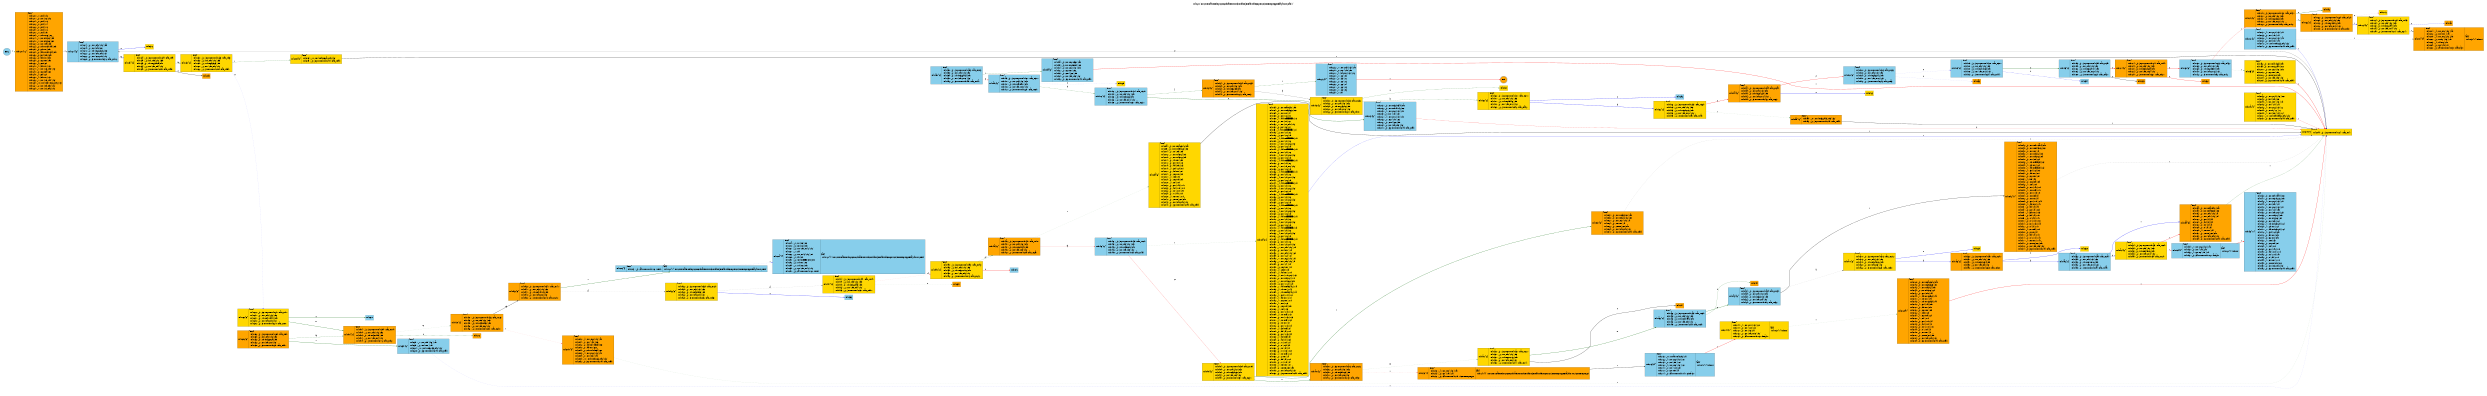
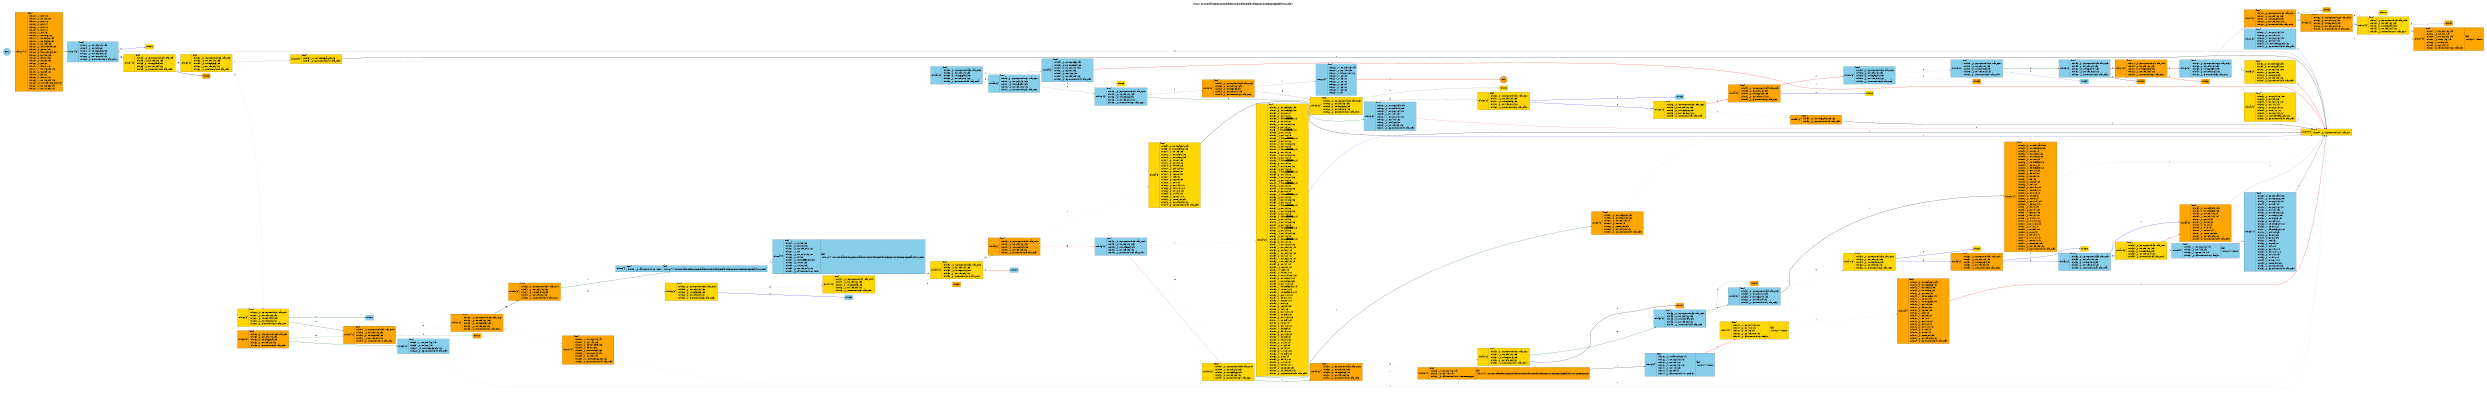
edge "0x401f3c [111]" -> "0x40279d [5]": added, label "1"
